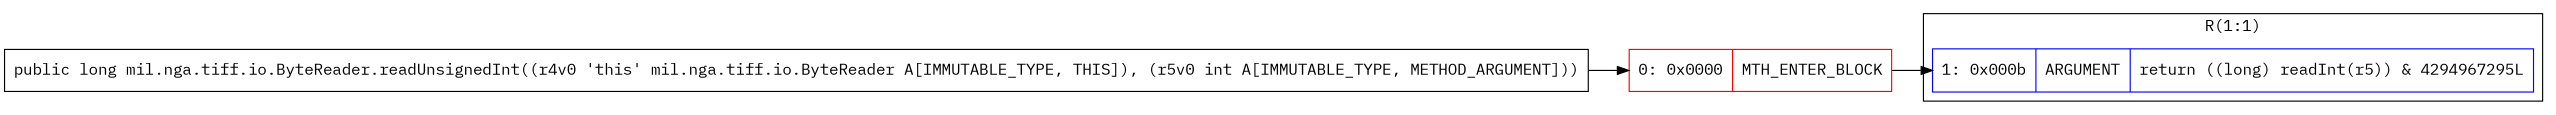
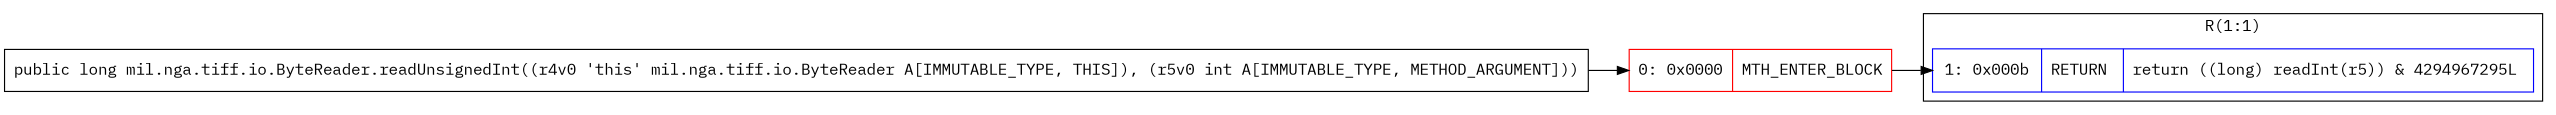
node "1: 0x000b": text "ARGUMENT" -> "RETURN"
